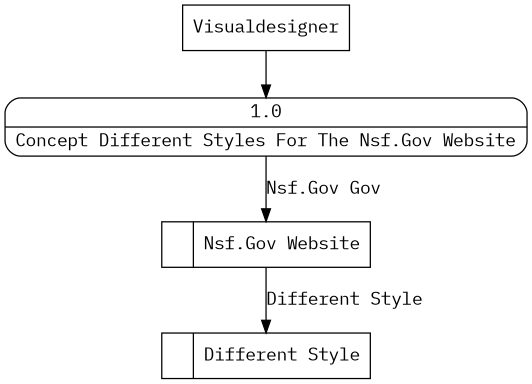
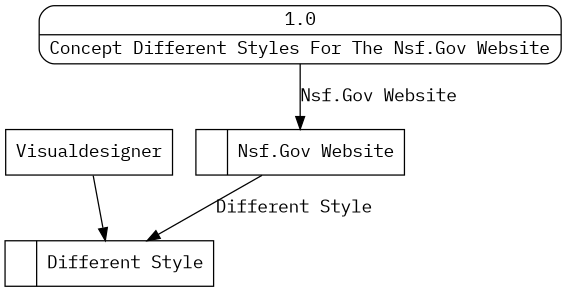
edge "Visualdesigner" -> "1.0": now "Visualdesigner" -> "Different Style"
edge "1.0" -> "Nsf.Gov Website": label "Nsf.Gov Gov" -> "Nsf.Gov Website"
